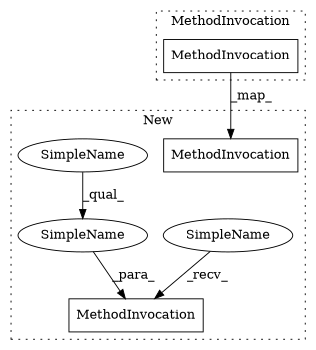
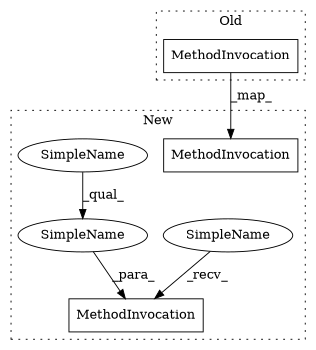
cluster "MethodInvocation": label "MethodInvocation" -> "Old"
